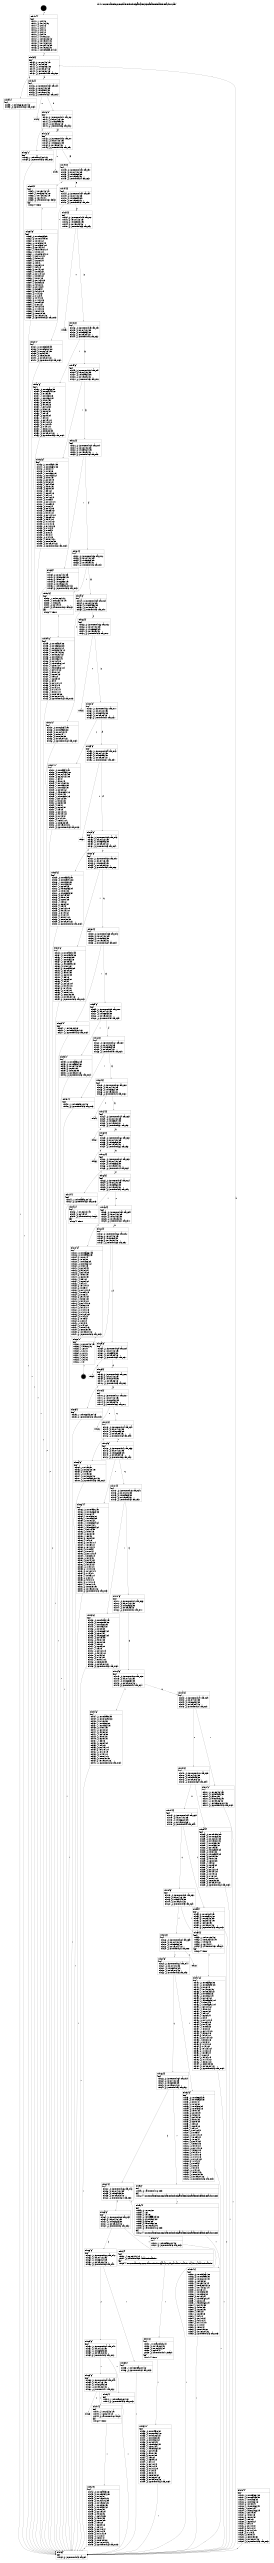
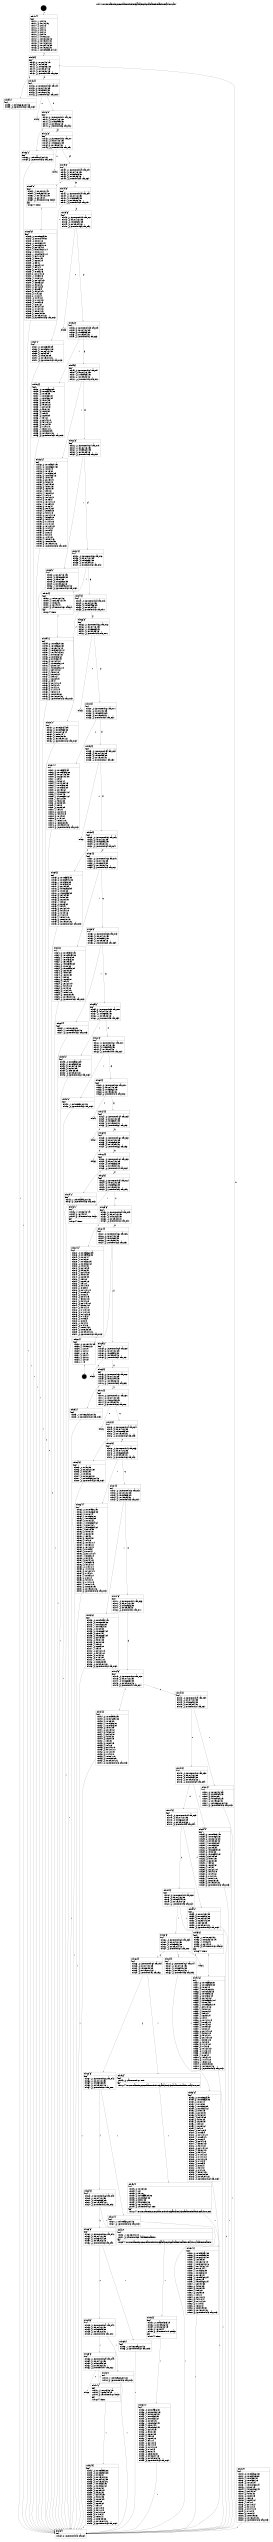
edge "0x40181f [25]" -> "0x401838 [25]": now "0x401806 [25]" -> "0x401838 [25]"
